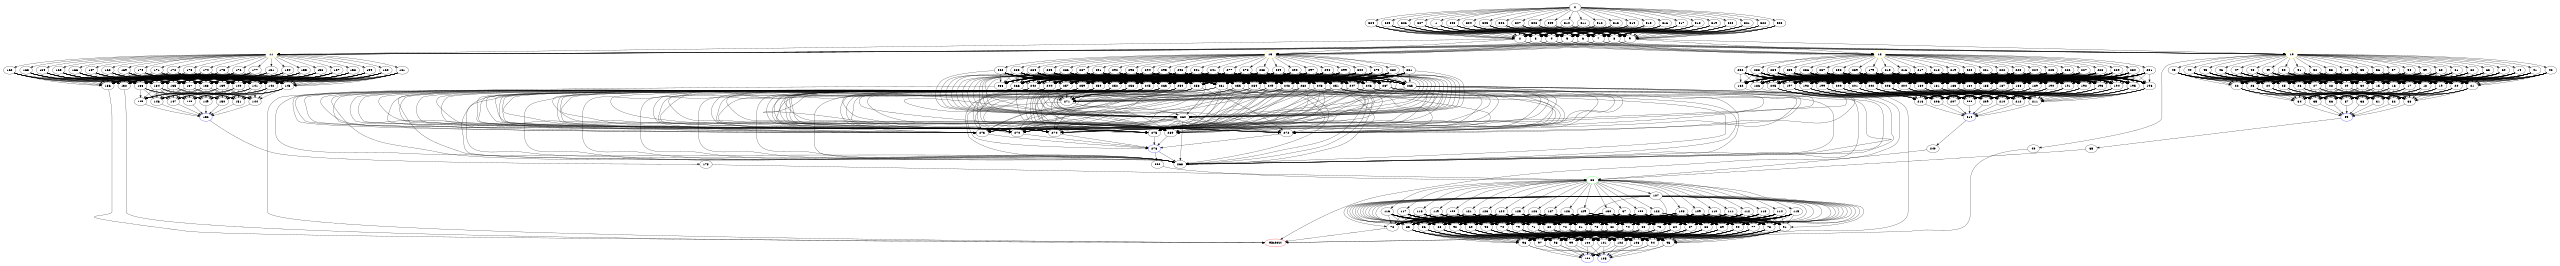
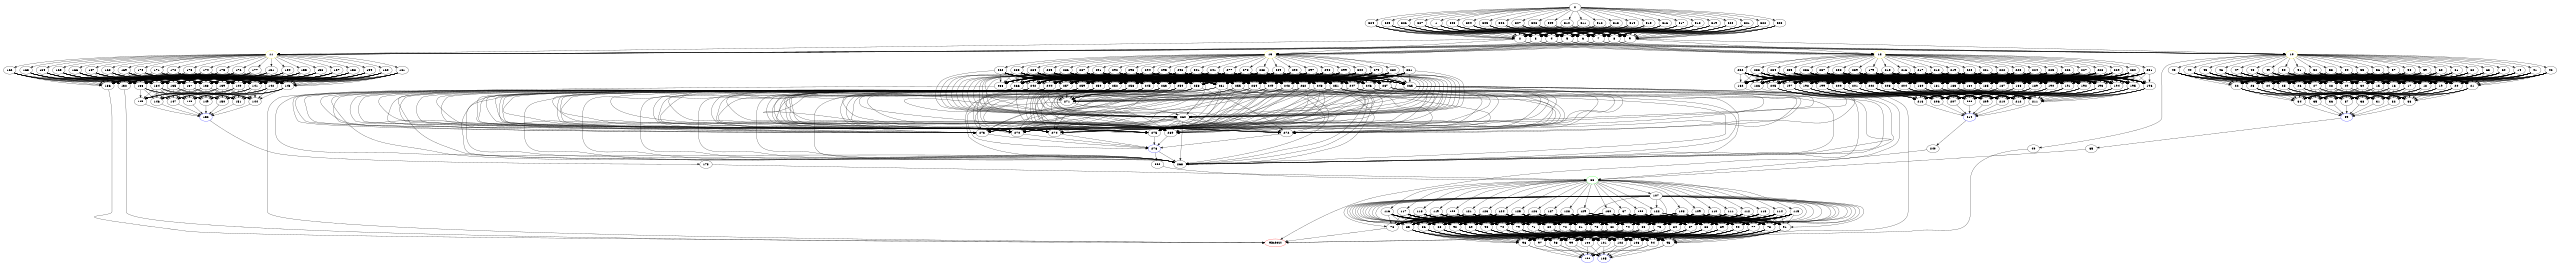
edge "107" -> "88": now "107" -> "122"
